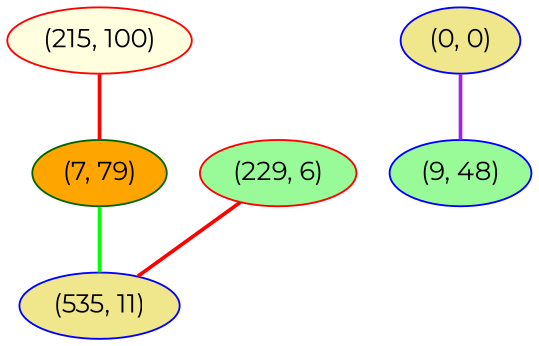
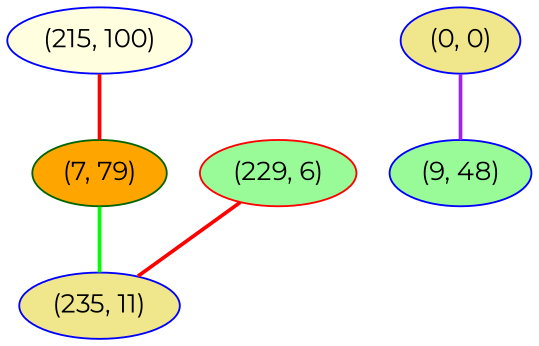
node "(215, 100)": color red -> blue
node "(535, 11)": label "(535, 11)" -> "(235, 11)"
